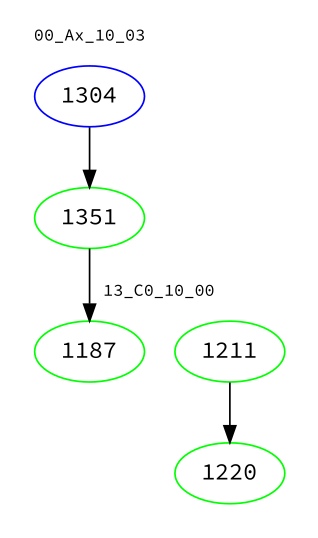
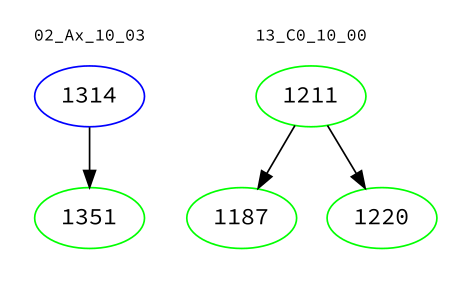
cluster "00_Ax_10_03": label "00_Ax_10_03" -> "02_Ax_10_03"
node "1304": label "1304" -> "1314"
edge "1351" -> "1187": now "1211" -> "1187"
